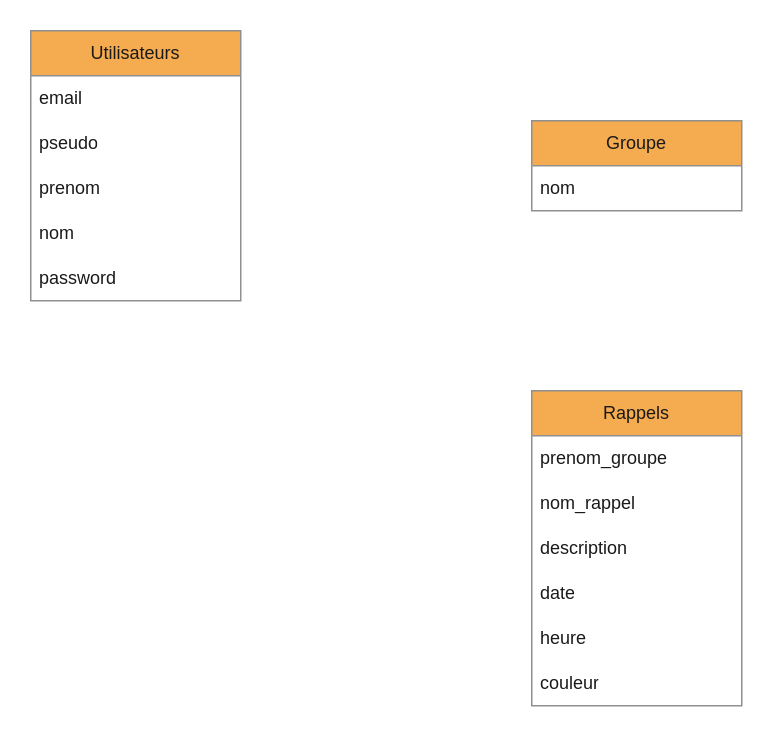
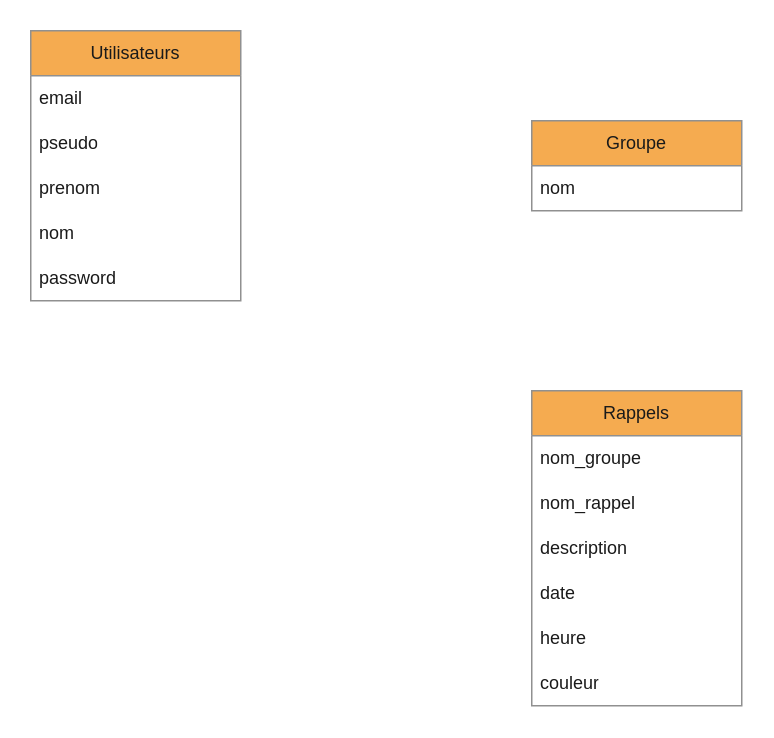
node "prenom_groupe": label "prenom_groupe" -> "nom_groupe"
